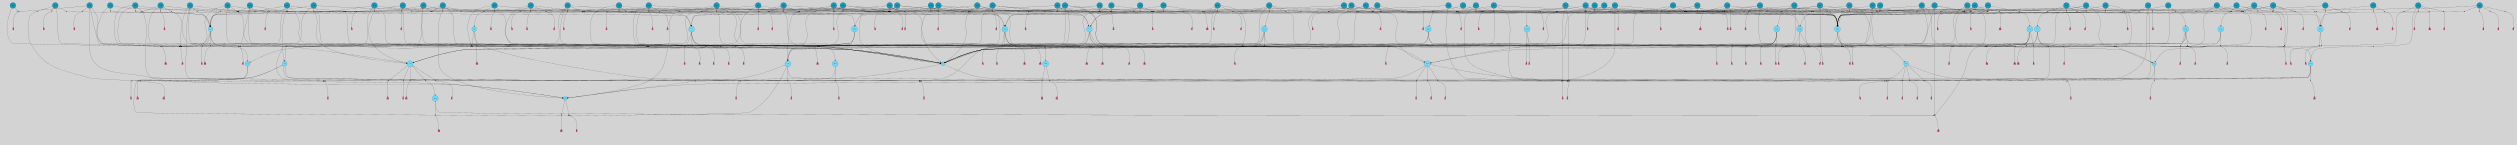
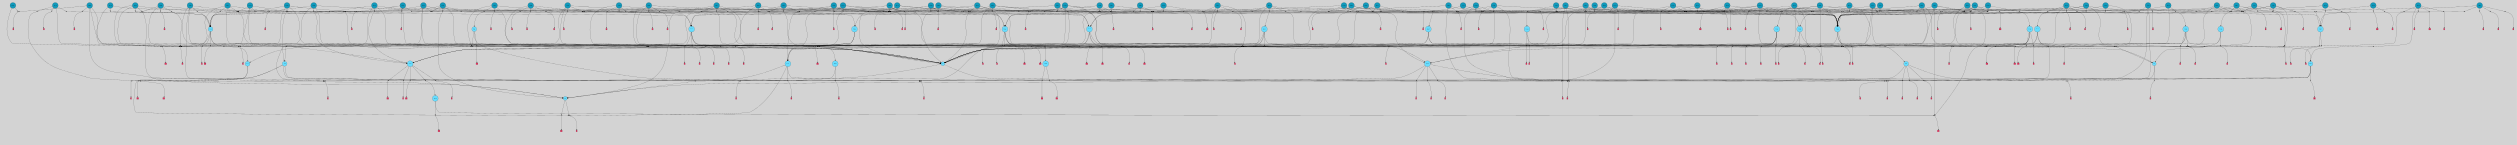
node "T445": added
